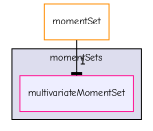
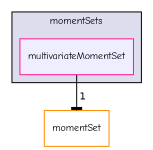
edge "momentSet" -> "multivariateMomentSet": reversed
